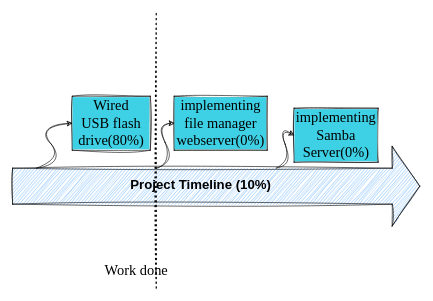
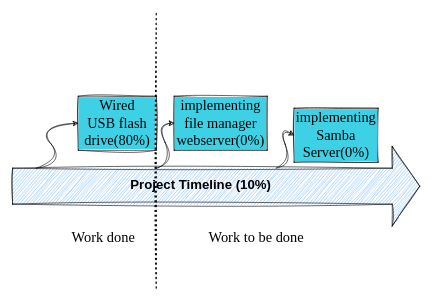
node "Wired USB flash drive(80%)": moved (111, 123) -> (117, 123)
node "Work to be done": added
node "Work done": moved (138, 270) -> (105, 237)
